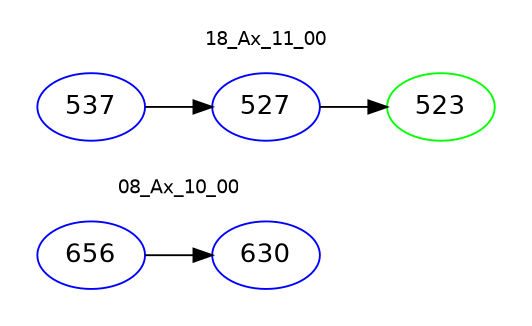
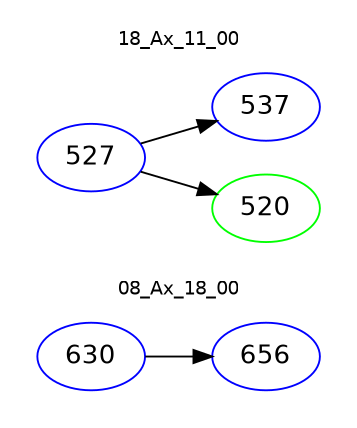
edge "537" -> "527": reversed
node "523": label "523" -> "520"
cluster "08_Ax_10_00": label "08_Ax_10_00" -> "08_Ax_18_00"
edge "656" -> "630": reversed
